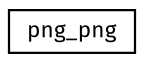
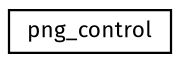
node "png_png": label "png_png" -> "png_control"
